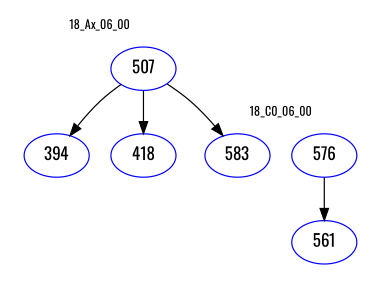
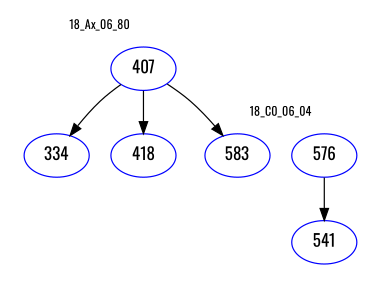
cluster "18_Ax_06_00": label "18_Ax_06_00" -> "18_Ax_06_80"
node "507": label "507" -> "407"
cluster "18_C0_06_00": label "18_C0_06_00" -> "18_C0_06_04"
node "394": label "394" -> "334"
node "561": label "561" -> "541"
